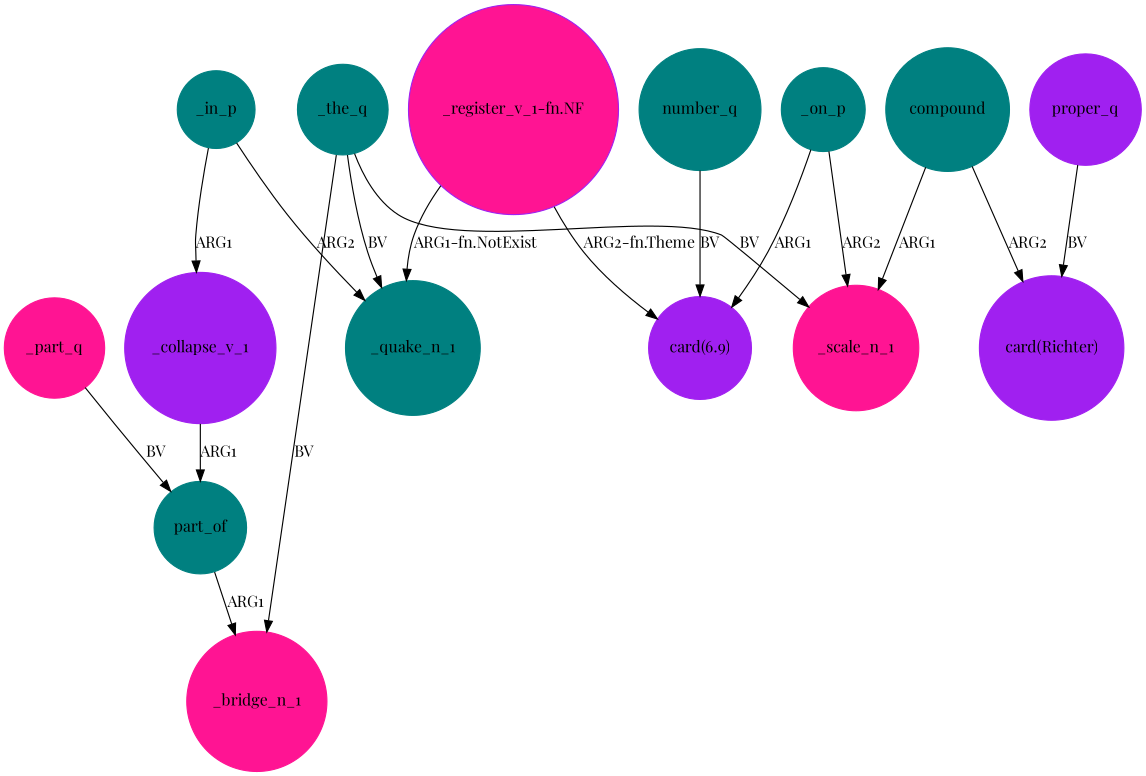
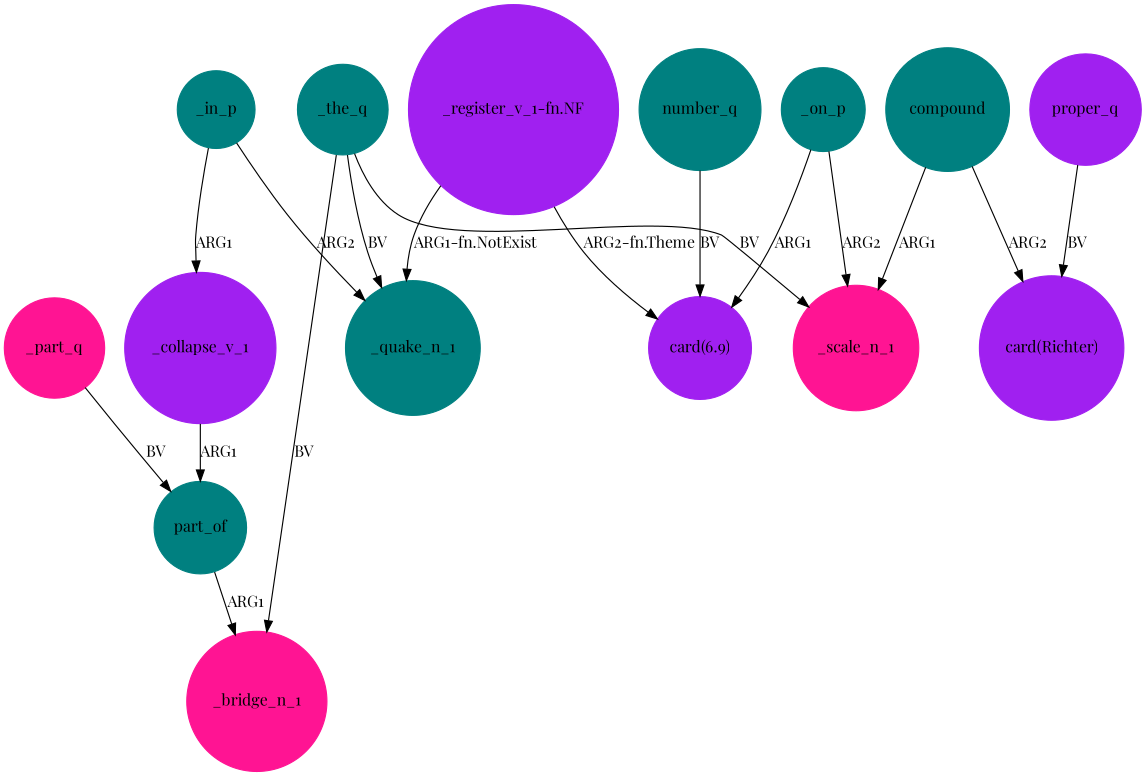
node "_register_v_1-fn.NF": fillcolor deeppink -> purple
